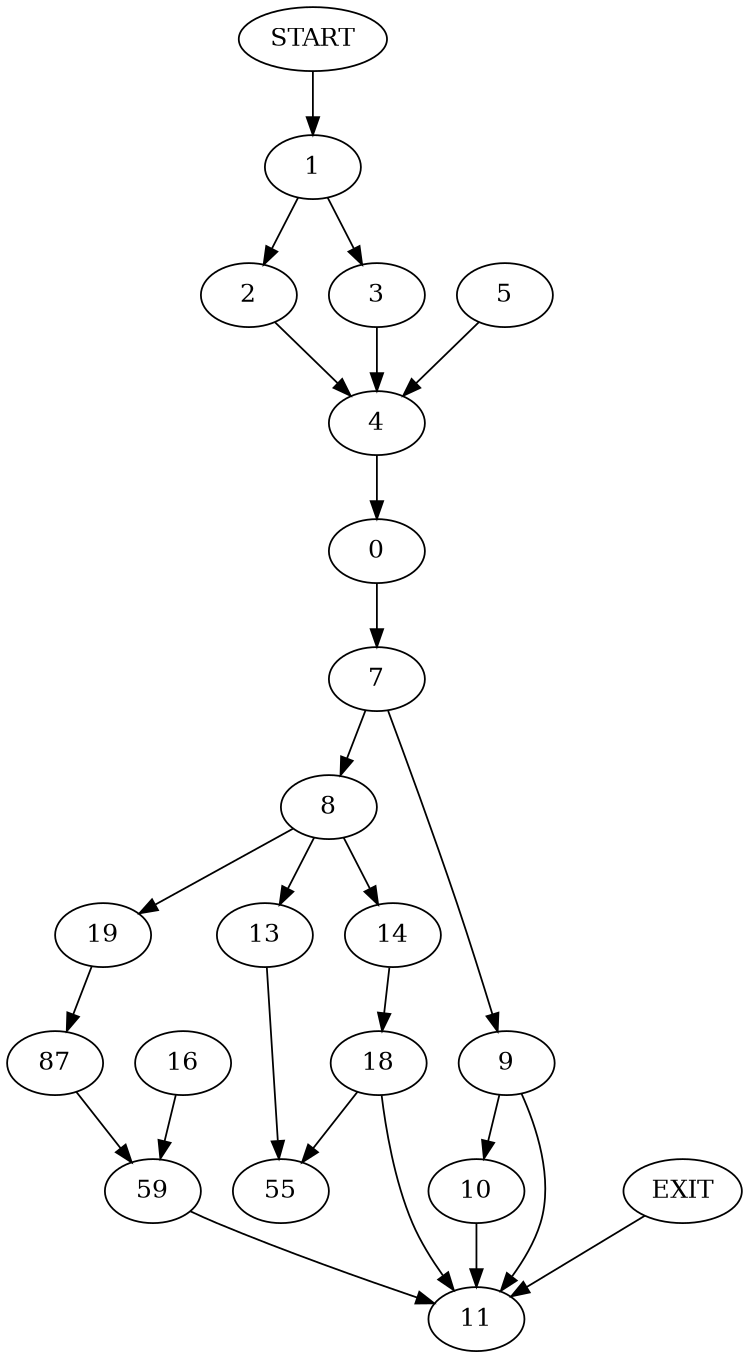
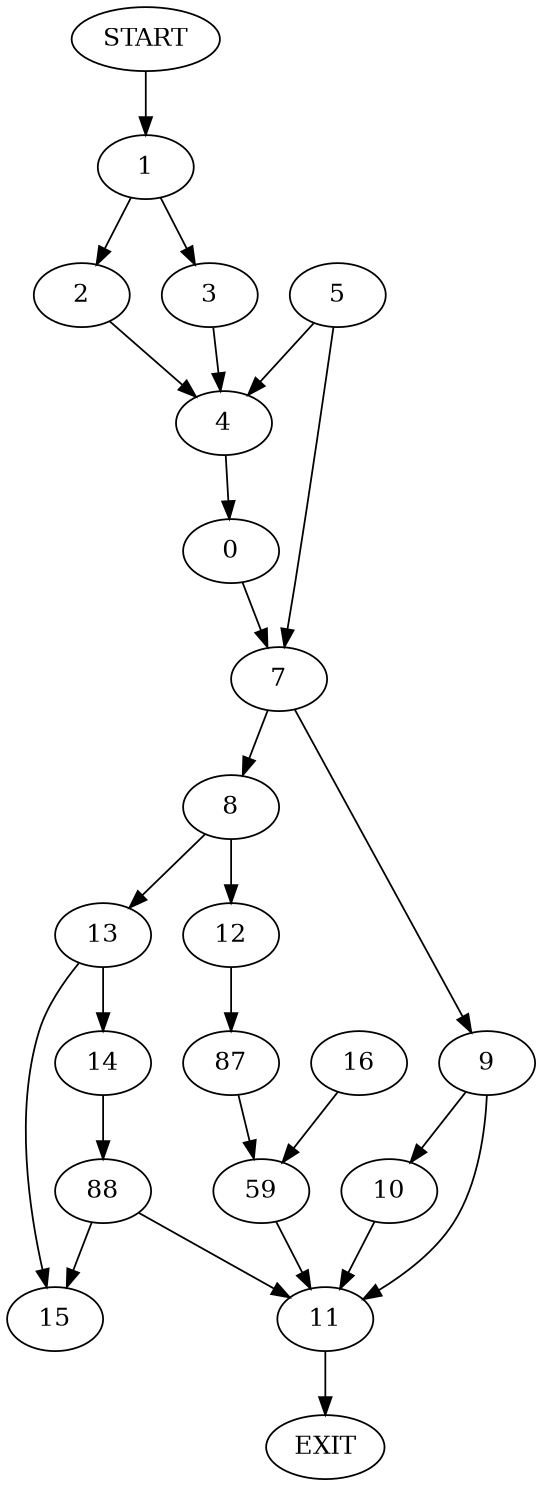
edge "5" -> "7": added
edge "8" -> "14": now "13" -> "14"
node "19": label "19" -> "12"
node "18": label "18" -> "88"
node "55": label "55" -> "15"
edge "EXIT" -> "11": reversed
